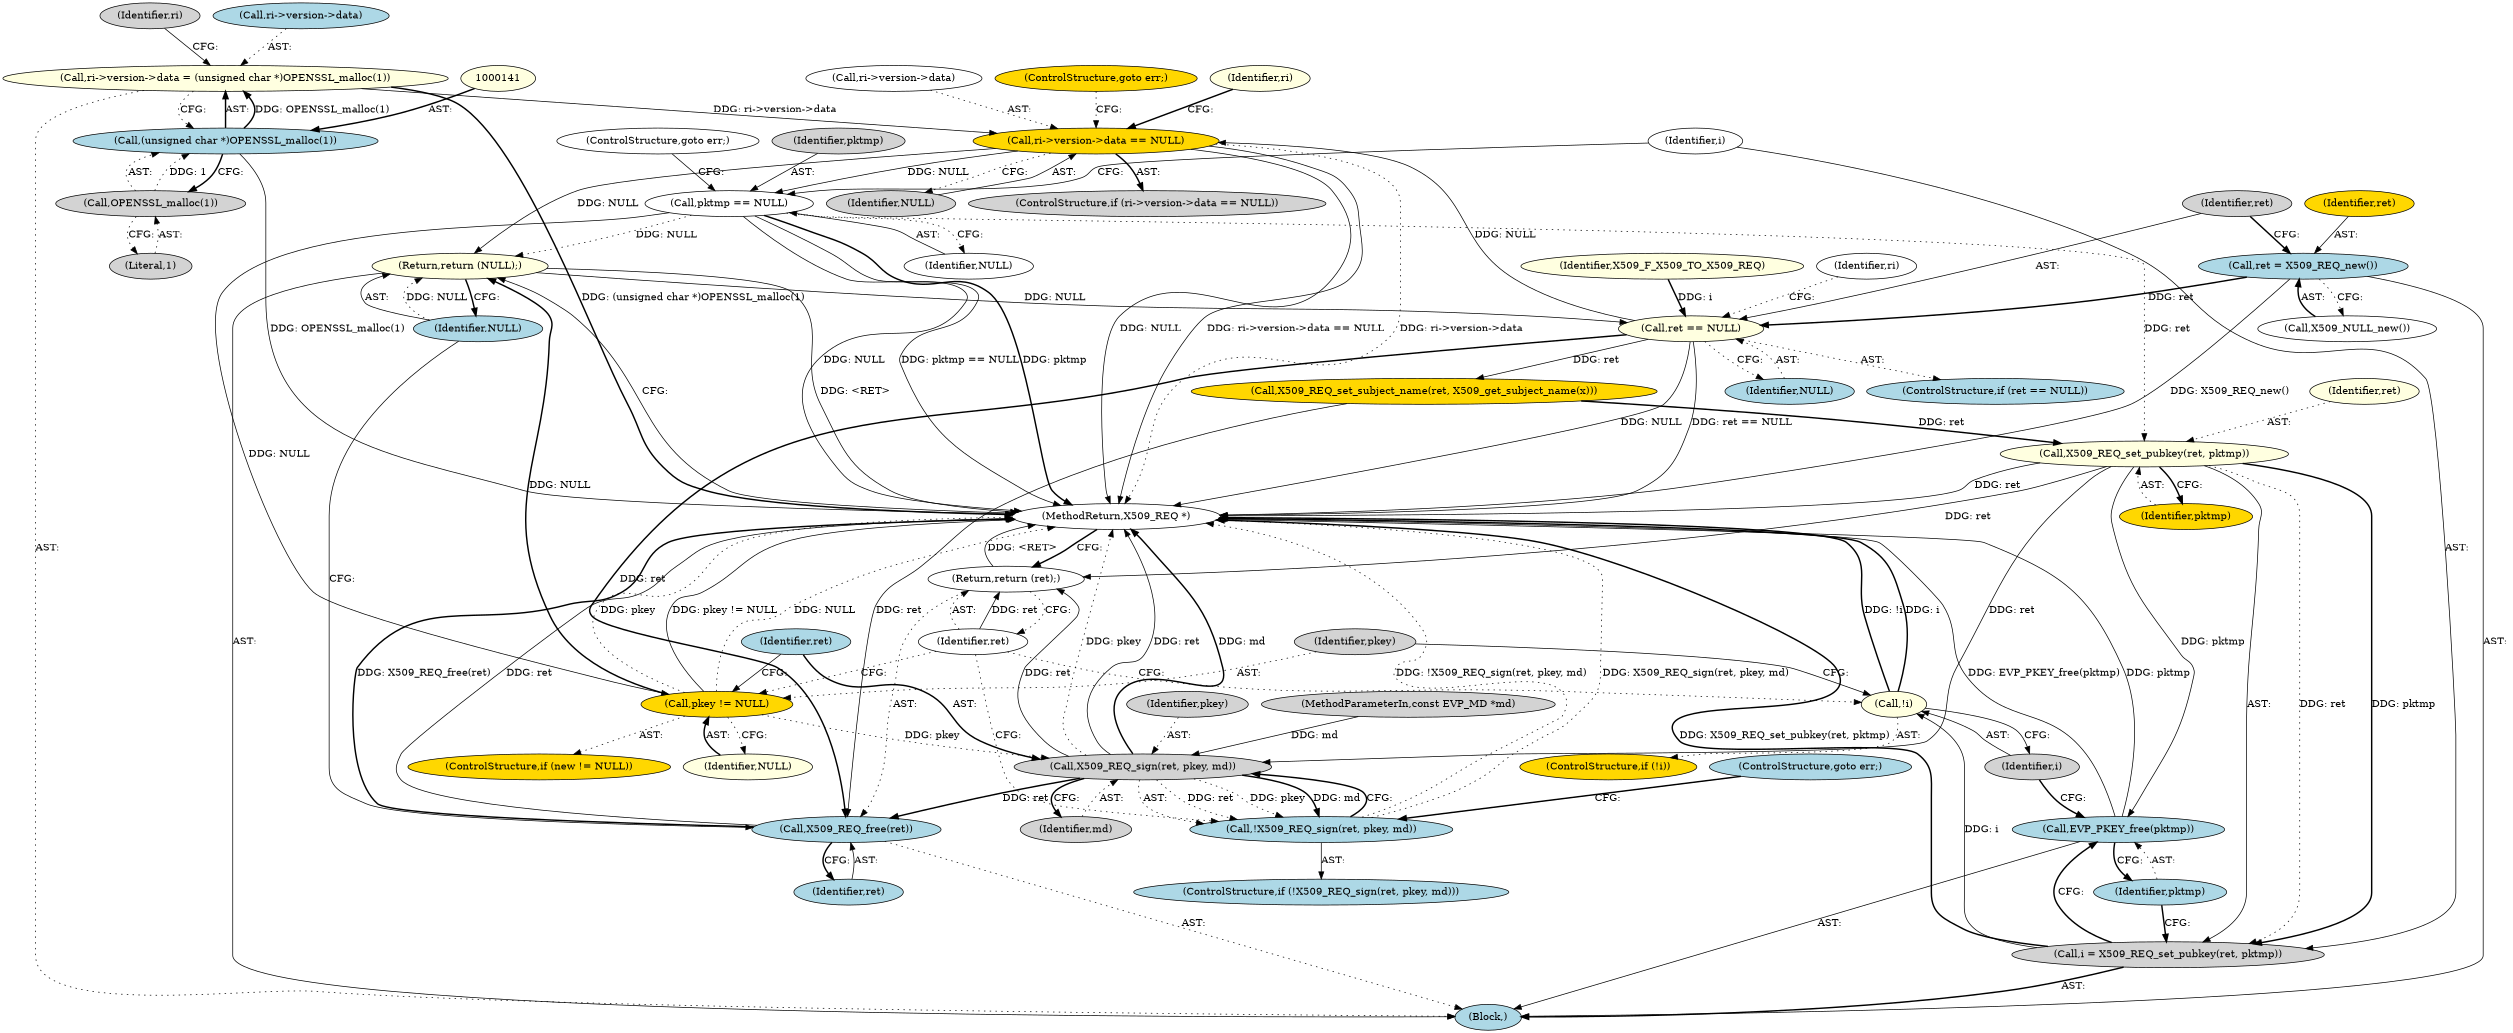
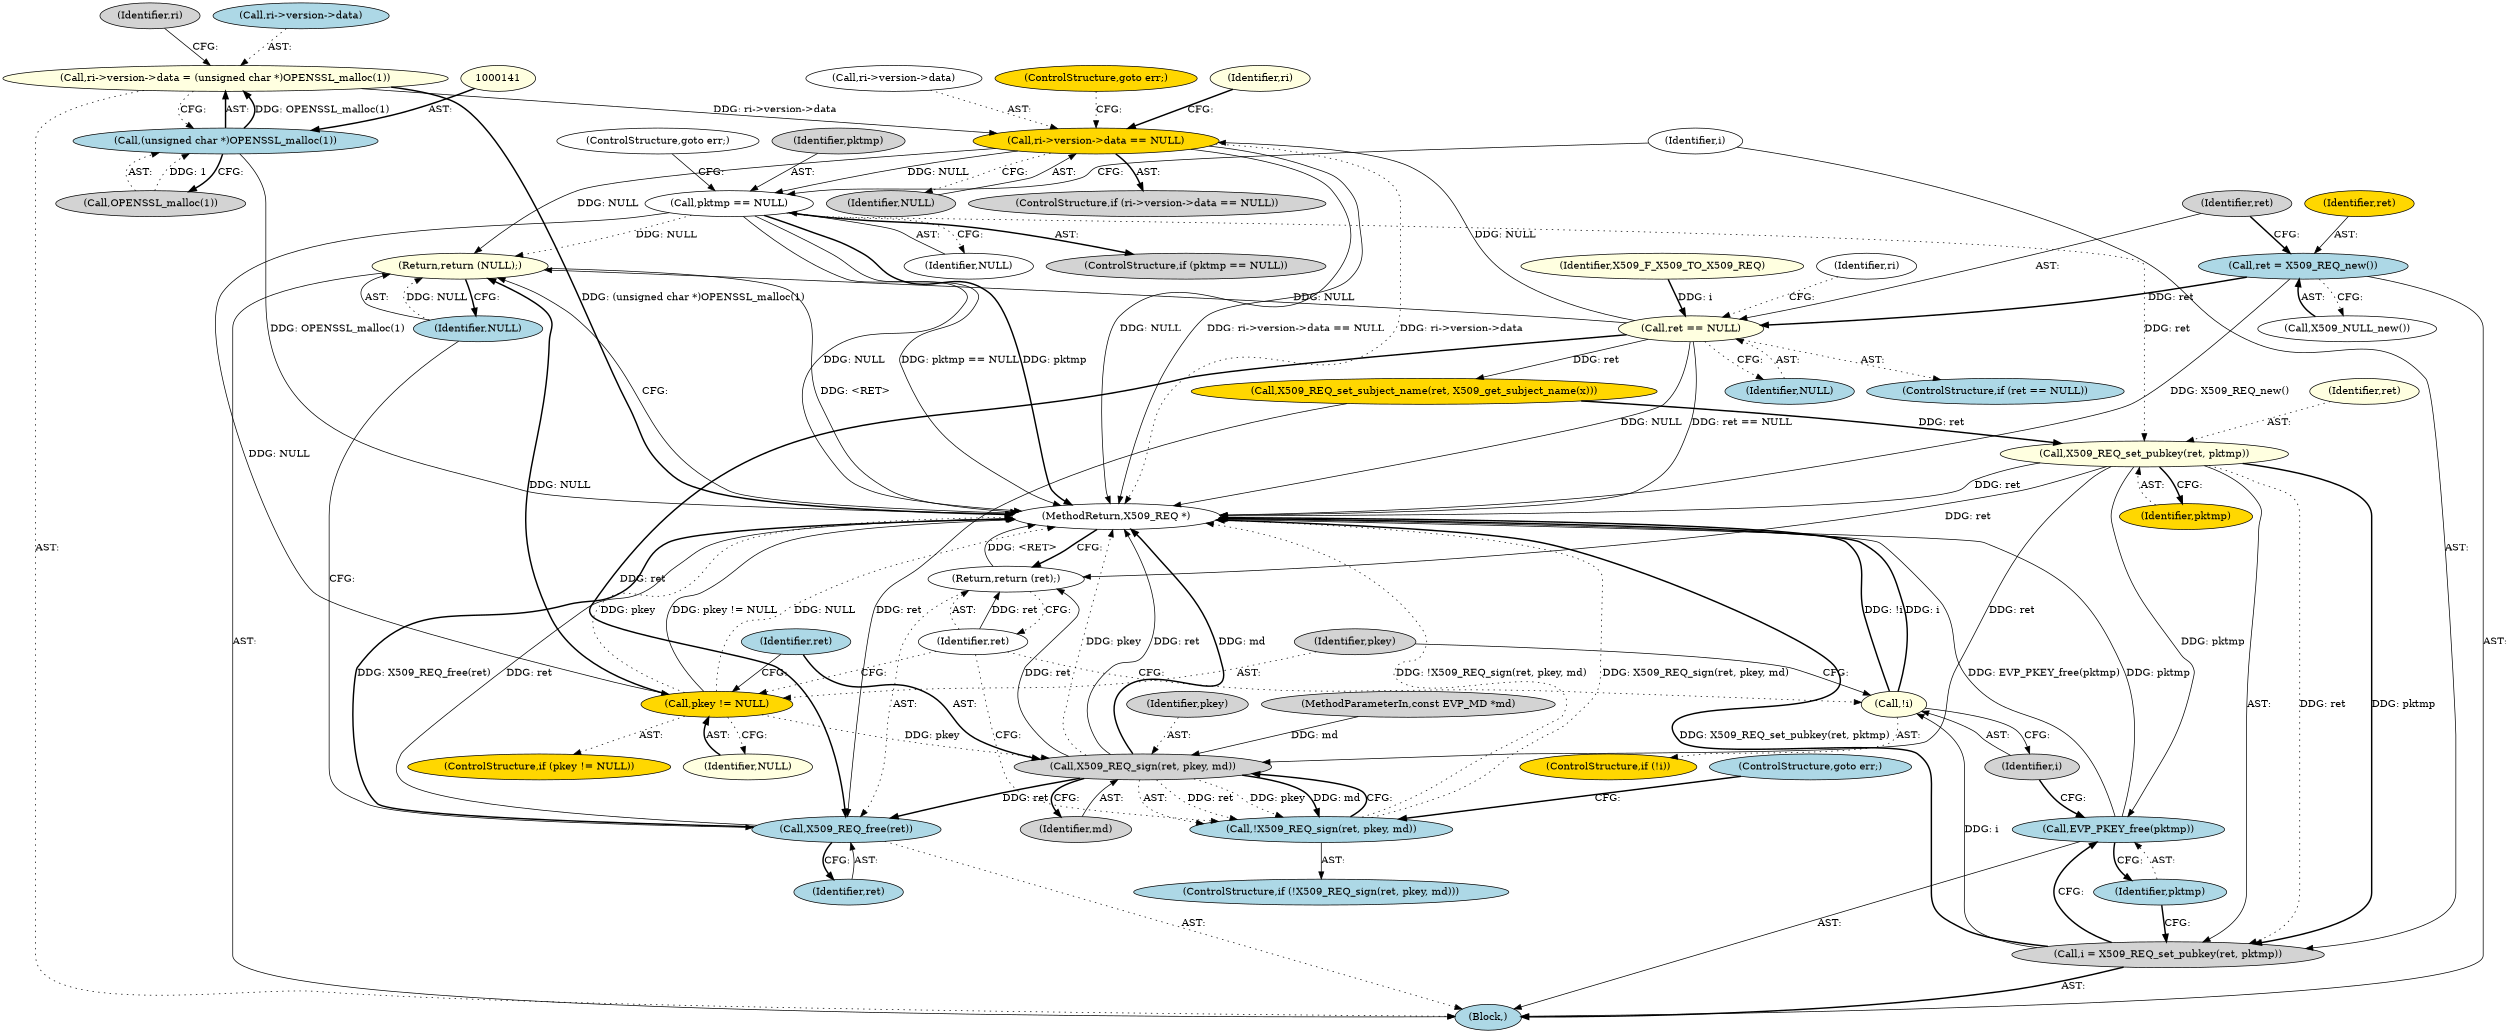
node "(Literal,1)": removed
node "(ControlStructure,if (pktmp == NULL))": added
edge "(Return,return (NULL);)" -> "(Call,ret == NULL)": reversed
node "(ControlStructure,if (new != NULL))": label "(ControlStructure,if (new != NULL))" -> "(ControlStructure,if (pkey != NULL))"
edge "(Identifier,md)" -> "(Call,X509_REQ_sign(ret, pkey, md))": style dotted -> solid
